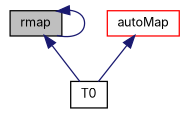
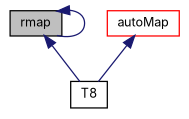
node "T0": label "T0" -> "T8"
